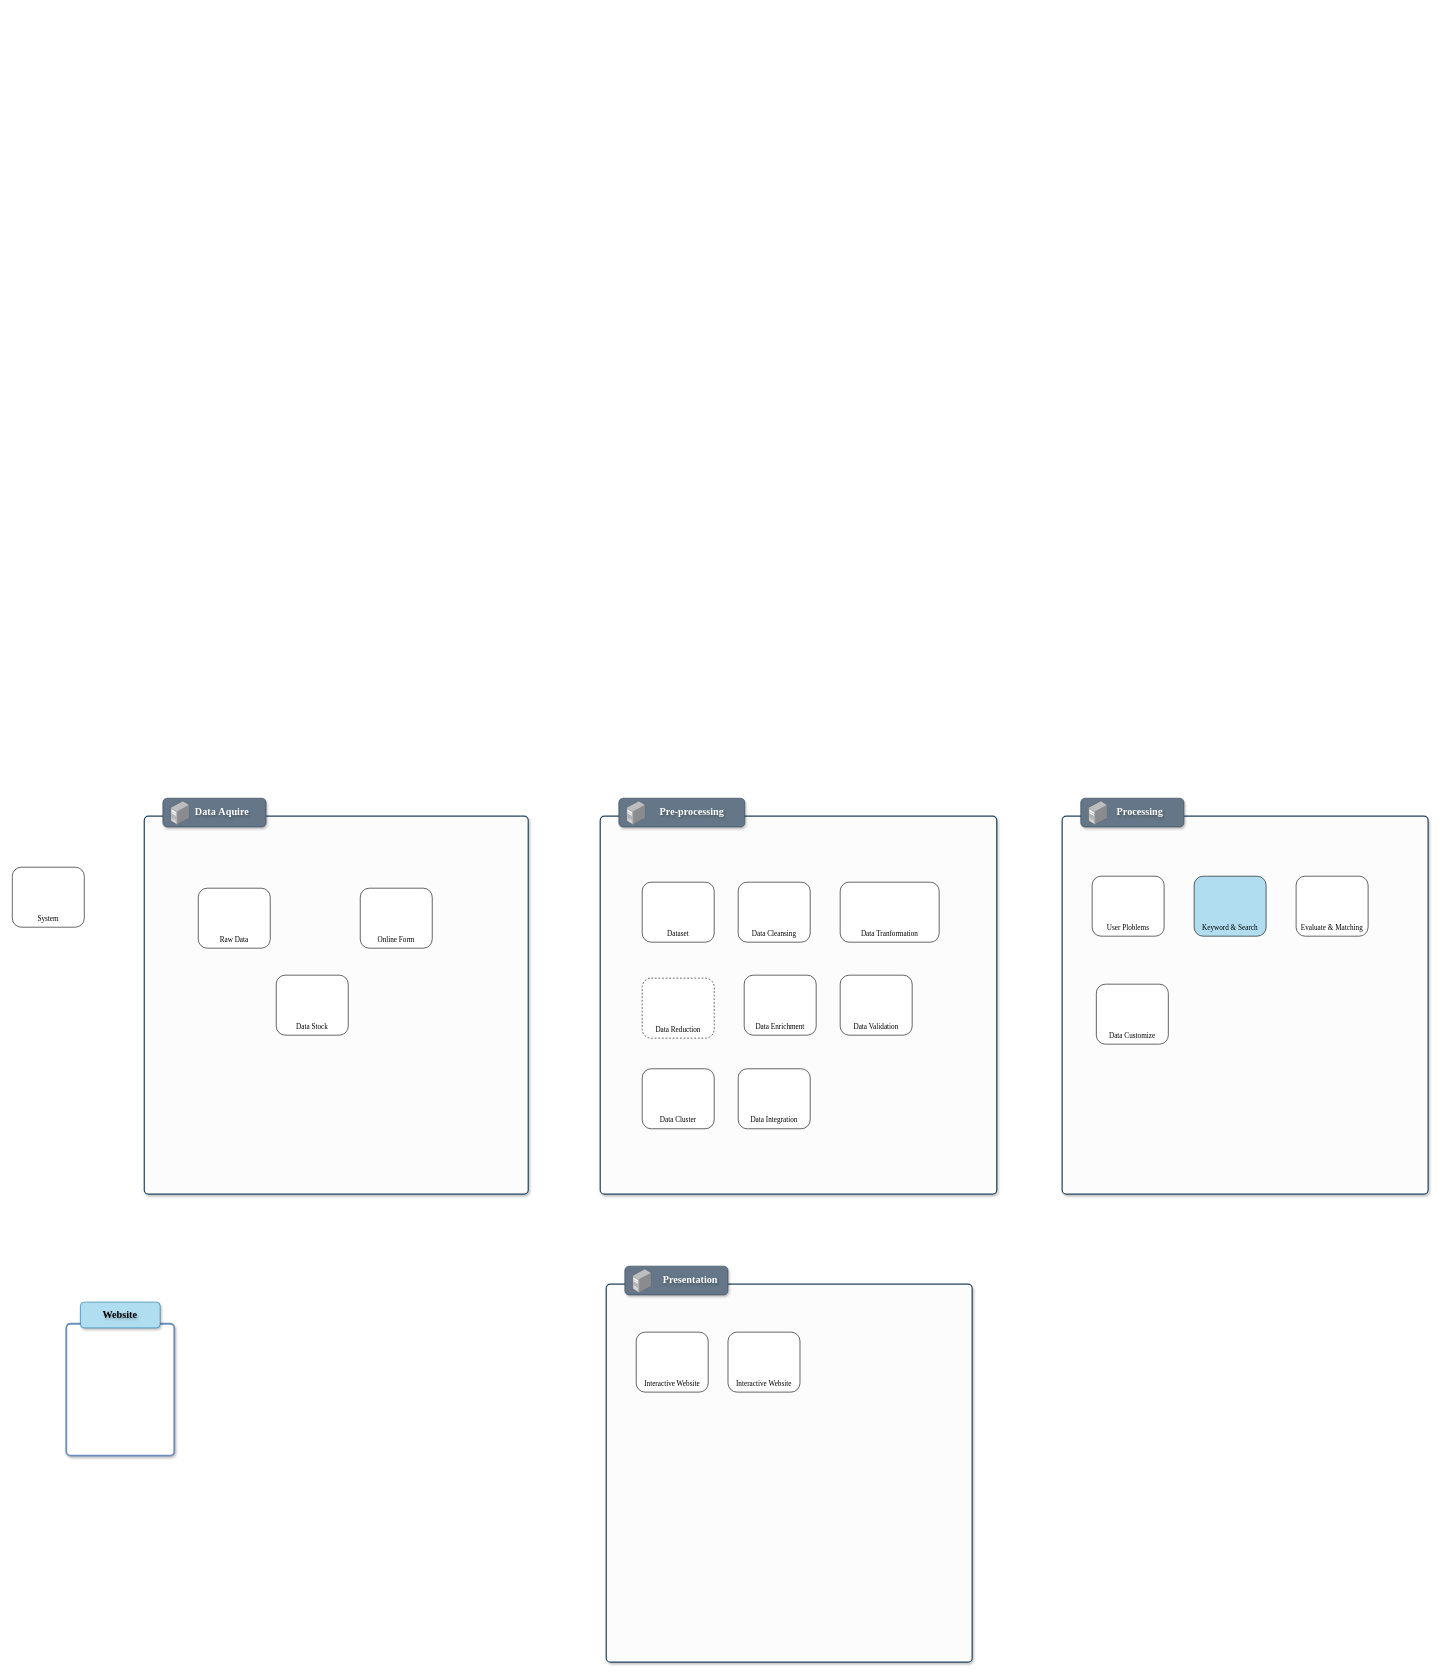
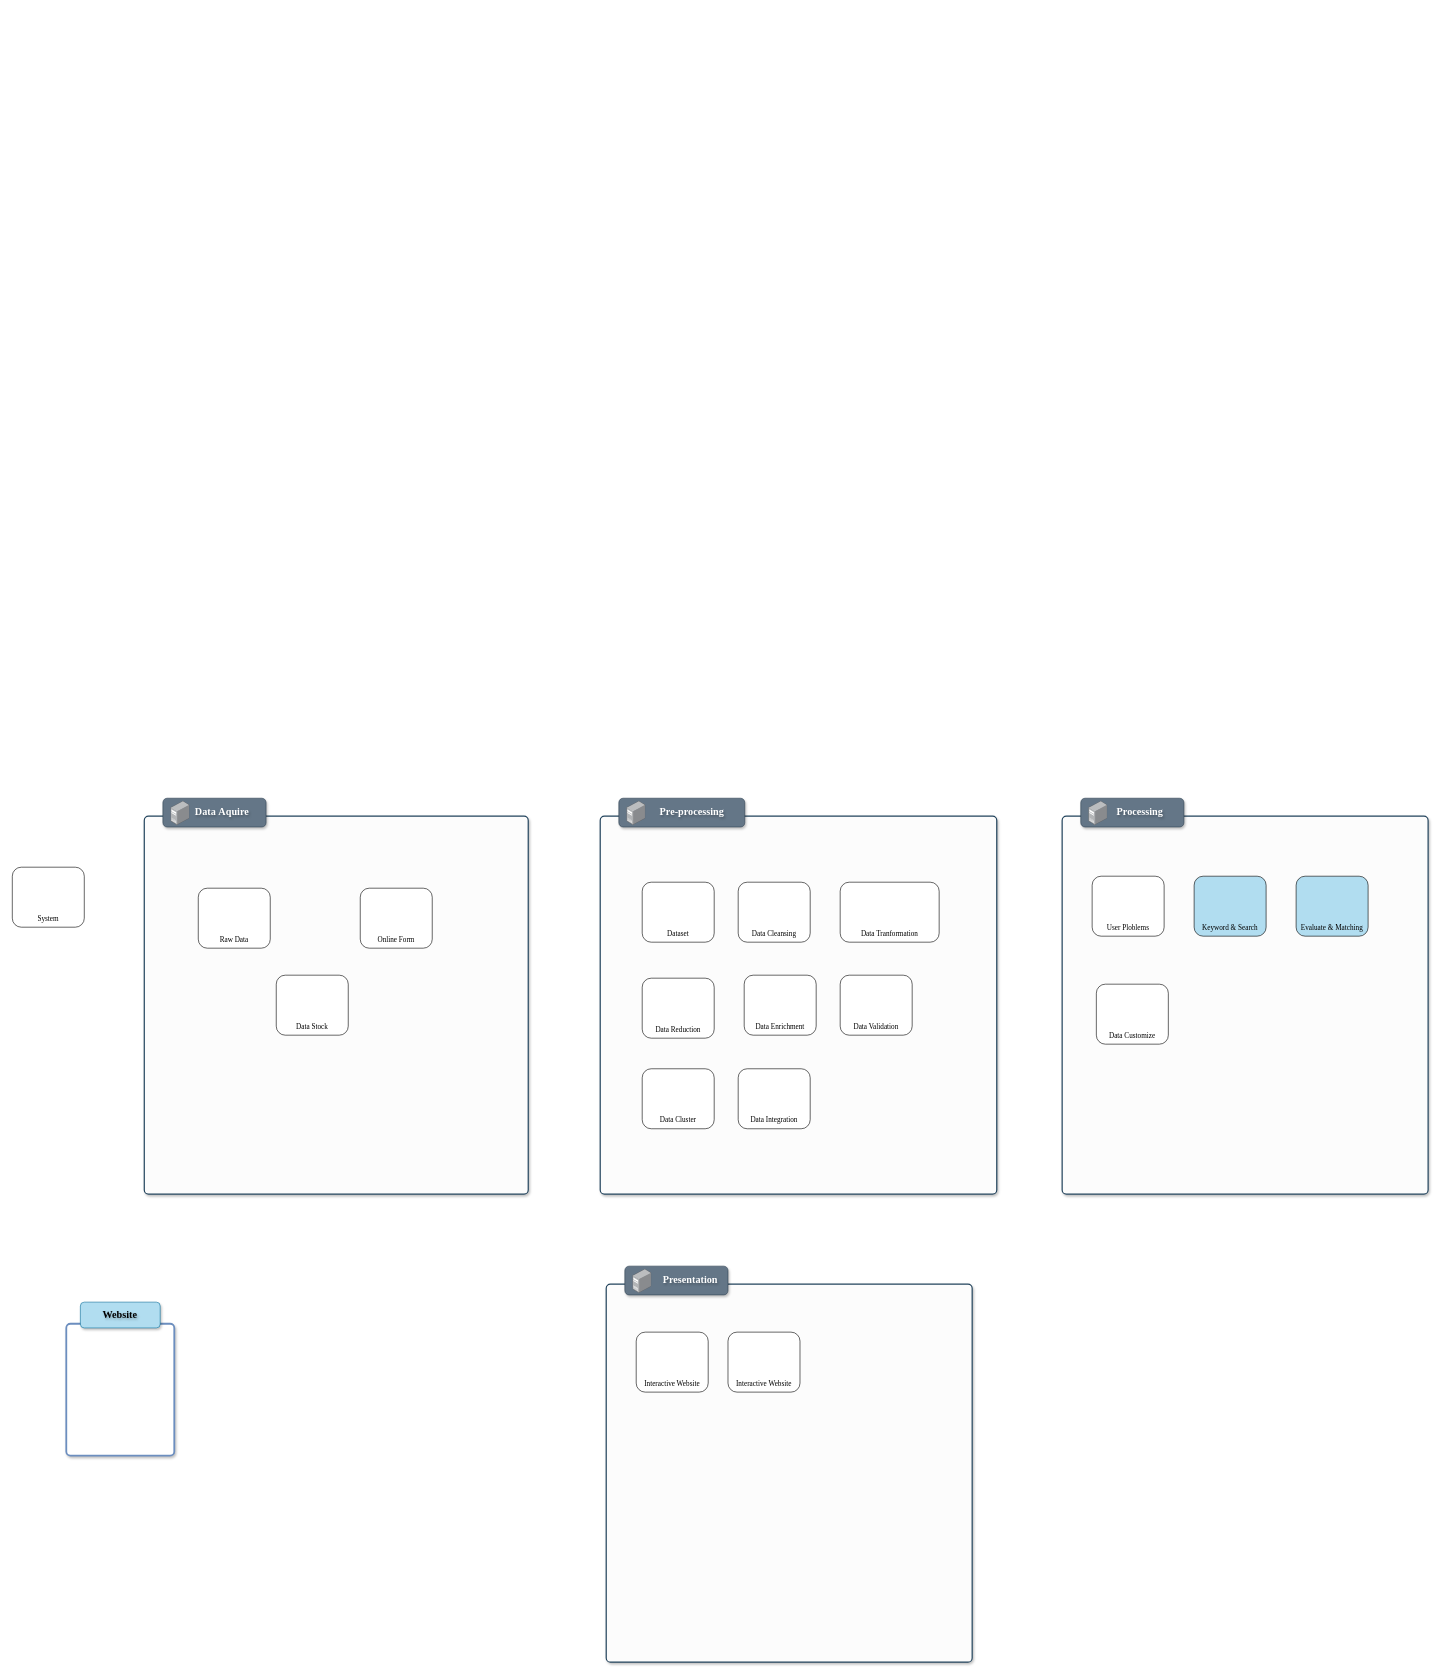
node "Evaluate & Matching": fillcolor #ffffff -> #b1ddf0
node "Data Reduction": style dashed -> solid
